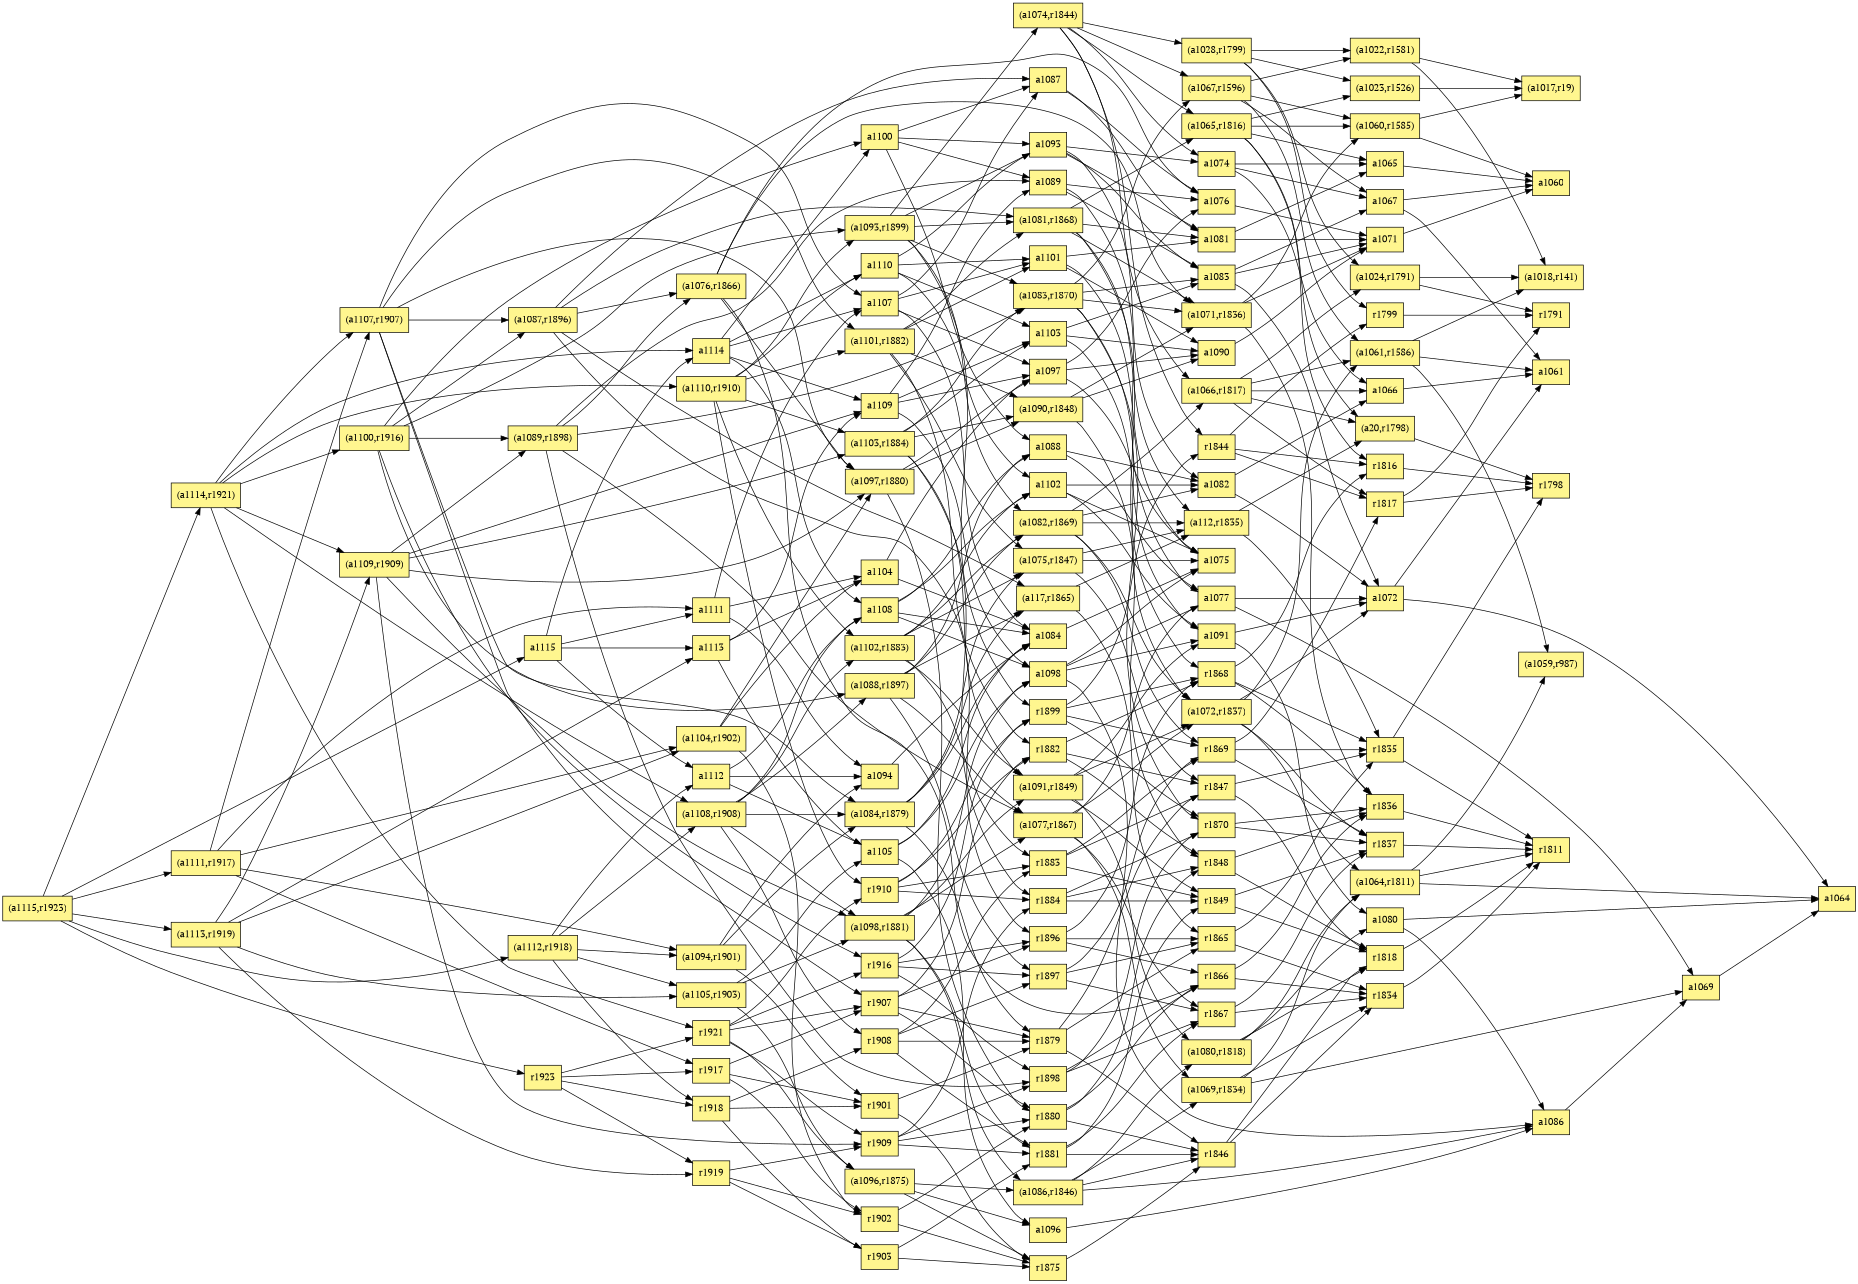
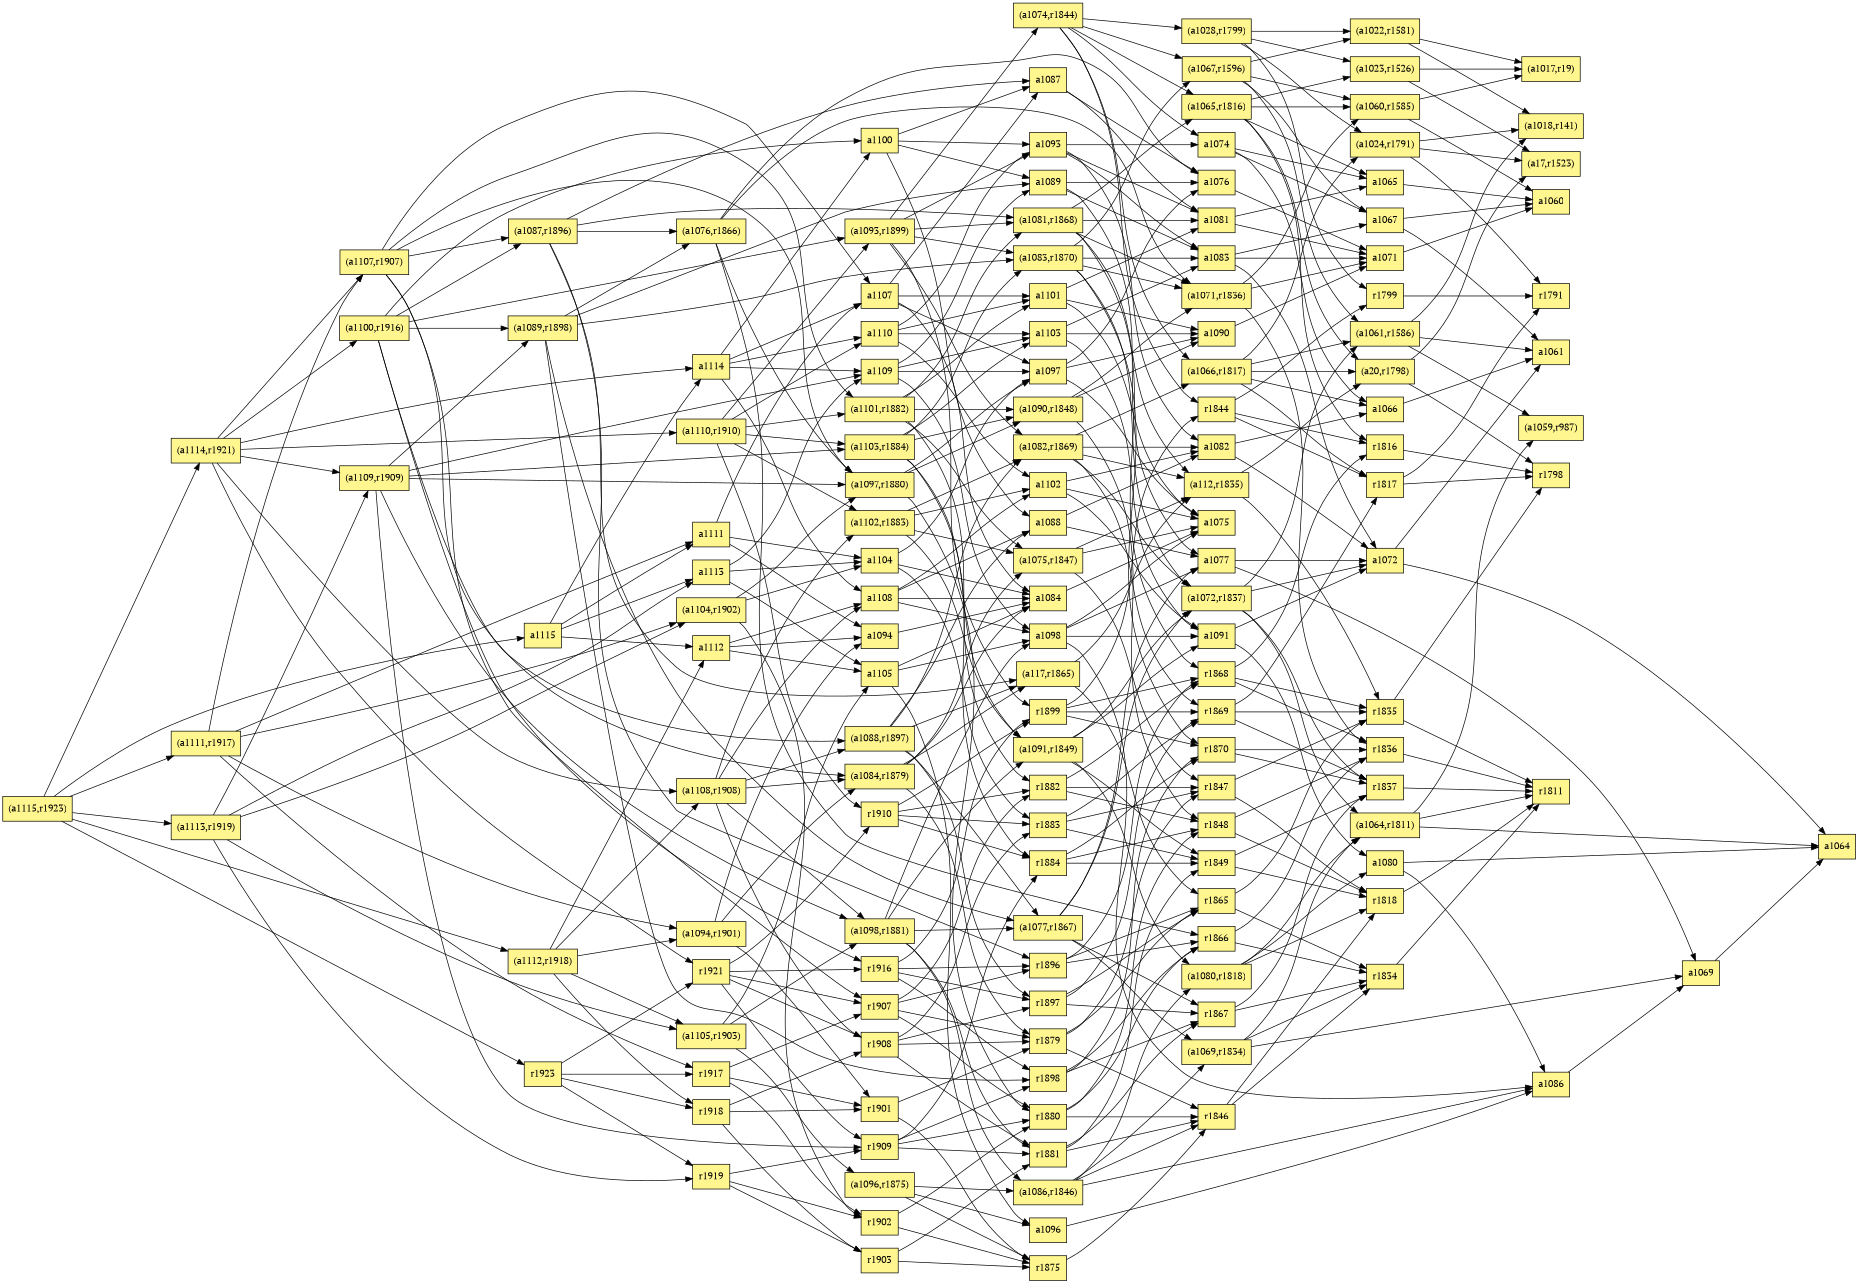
node "(a17,r1523)": added
edge "(a1102,r1883)" -> "r1883": now "a1104" -> "r1883"
edge "r1921" -> "(a1096,r1875)": now "r1921" -> "r1908"
